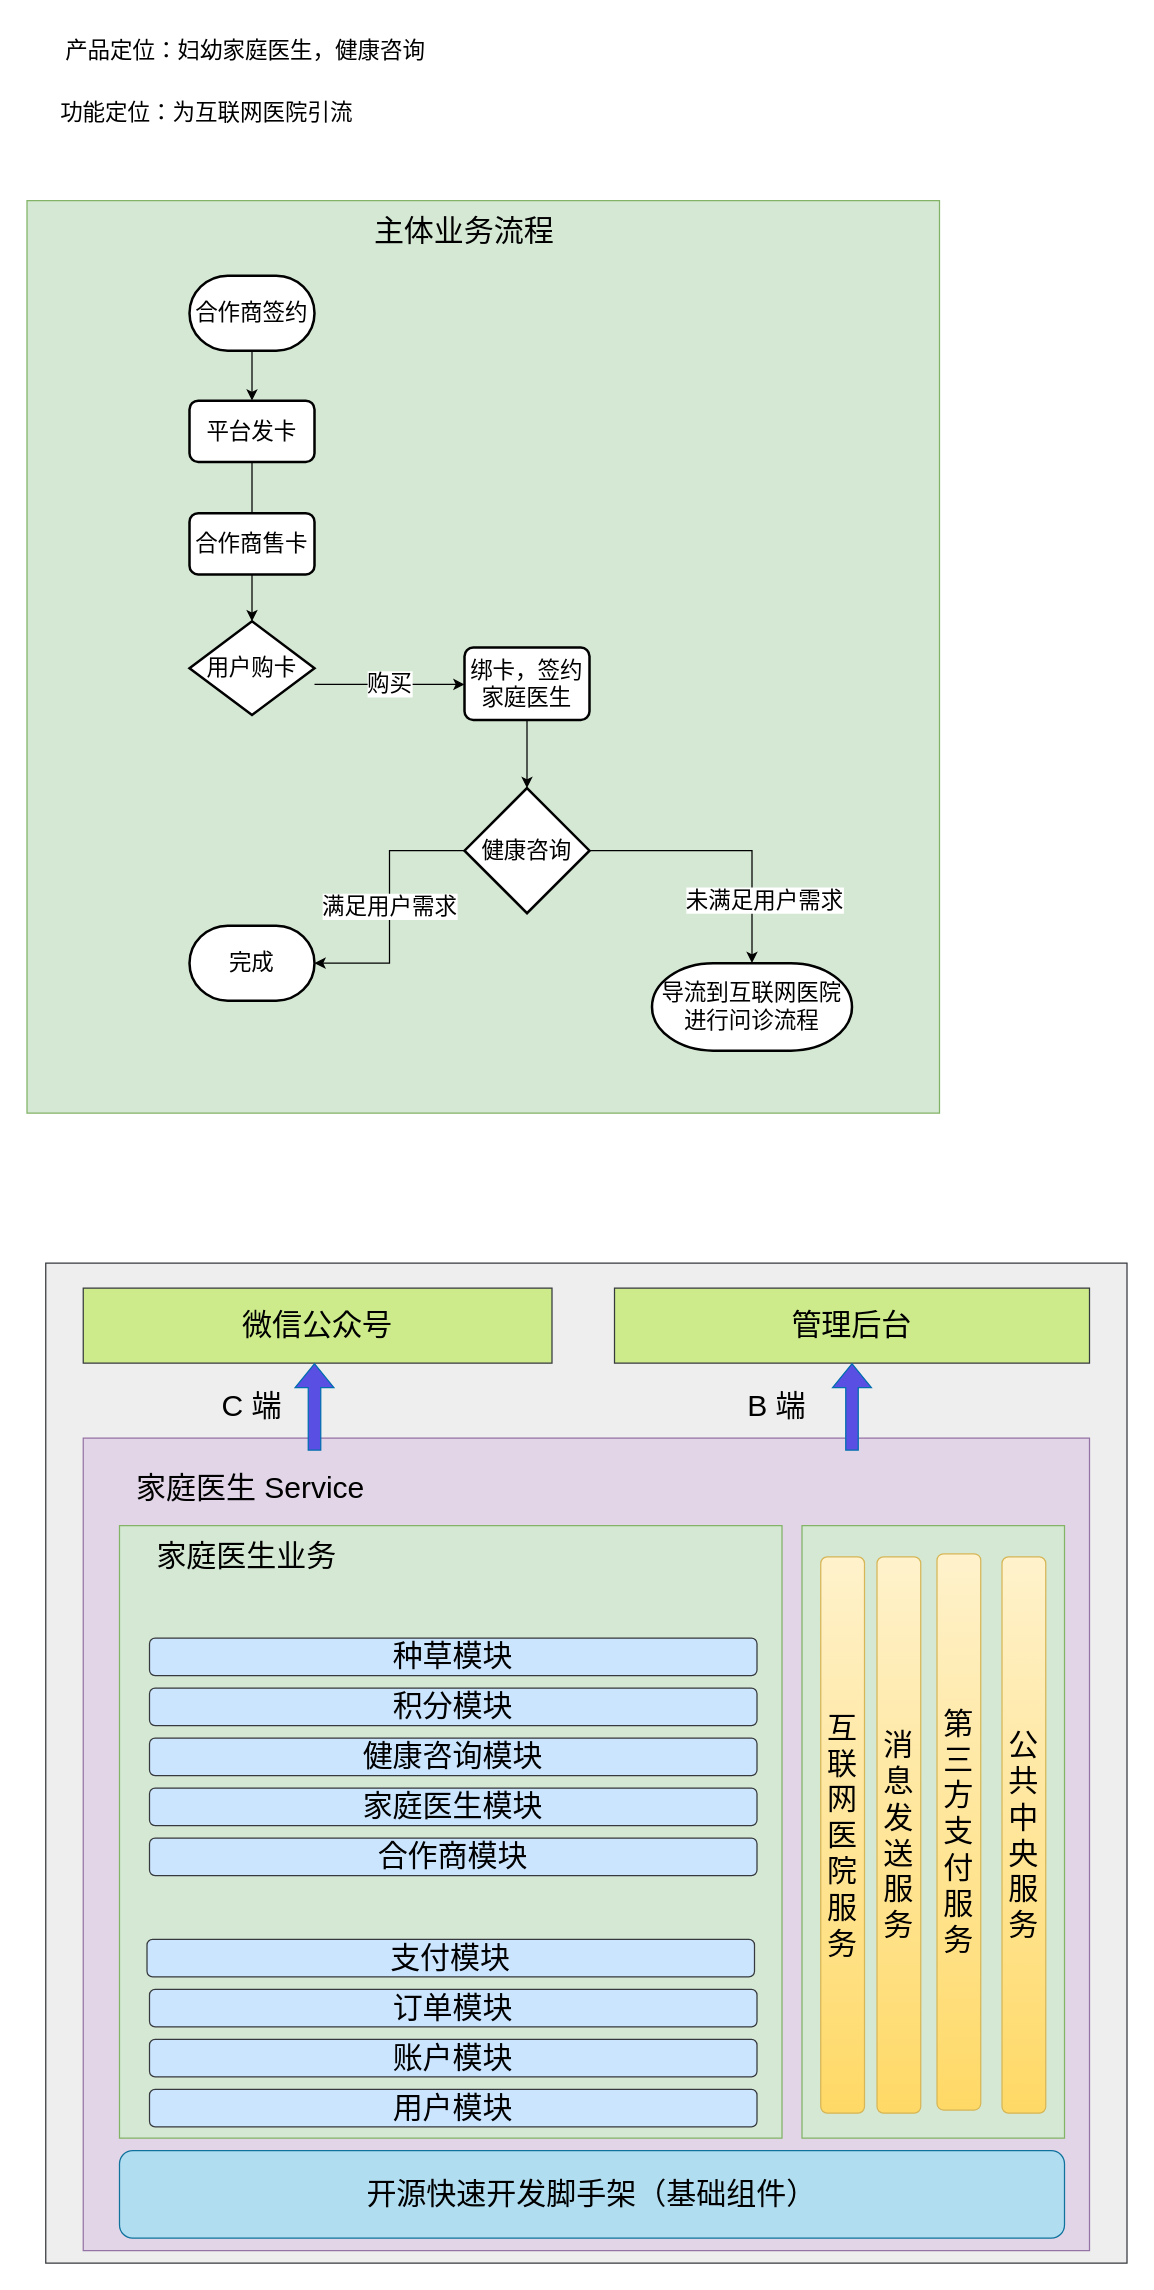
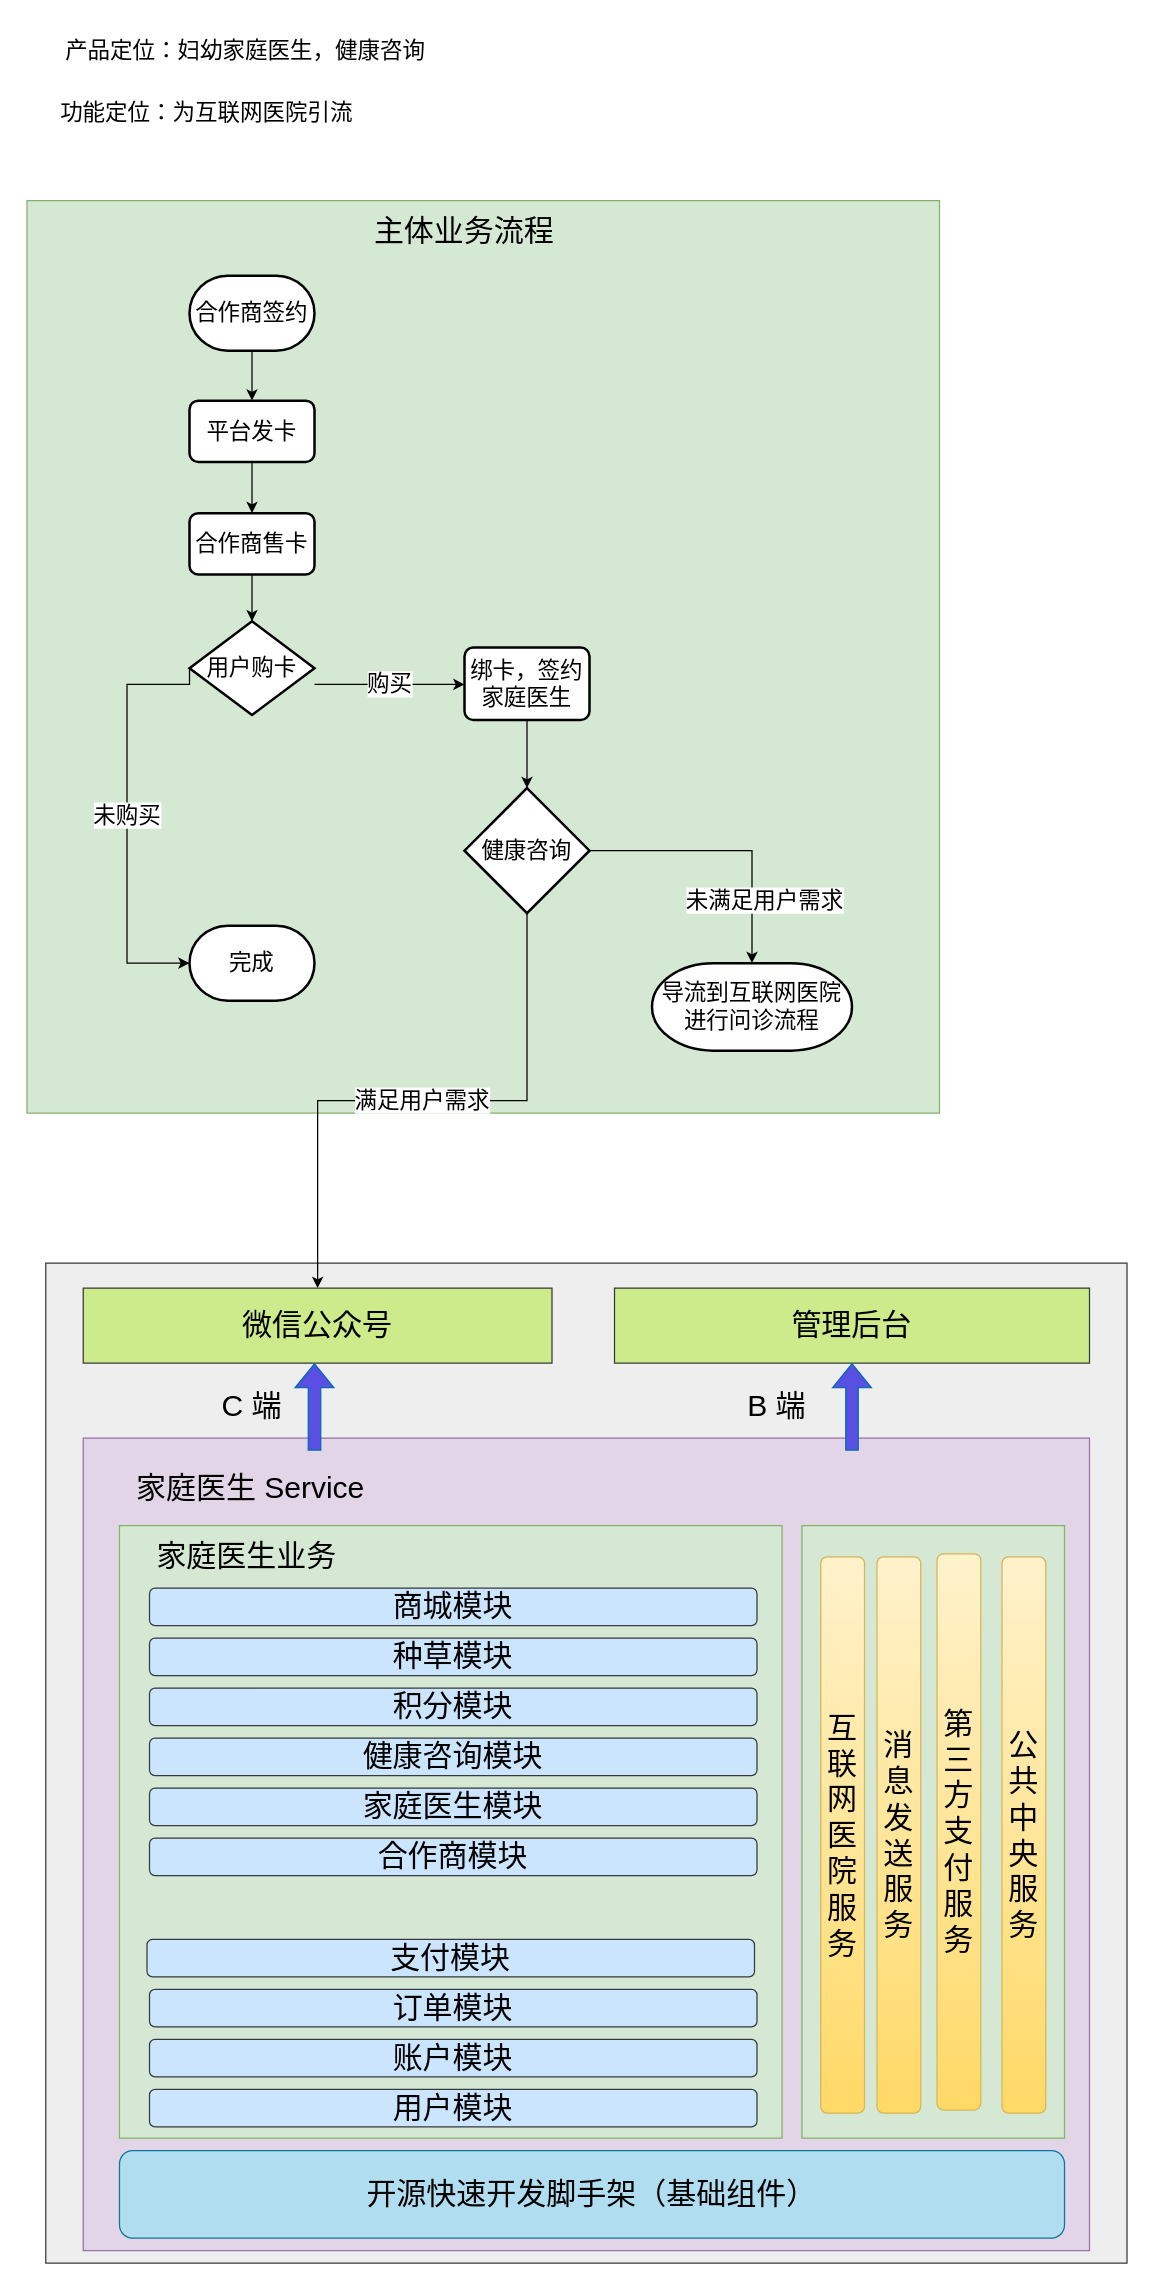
edge "平台发卡" -- "合作商售卡": arrowhead none -> classic
edge "用户购卡" -> "完成": added, label "未购买"
edge "健康咨询" -> "完成": now "健康咨询" -> "微信公众号"
node "商城模块": added
